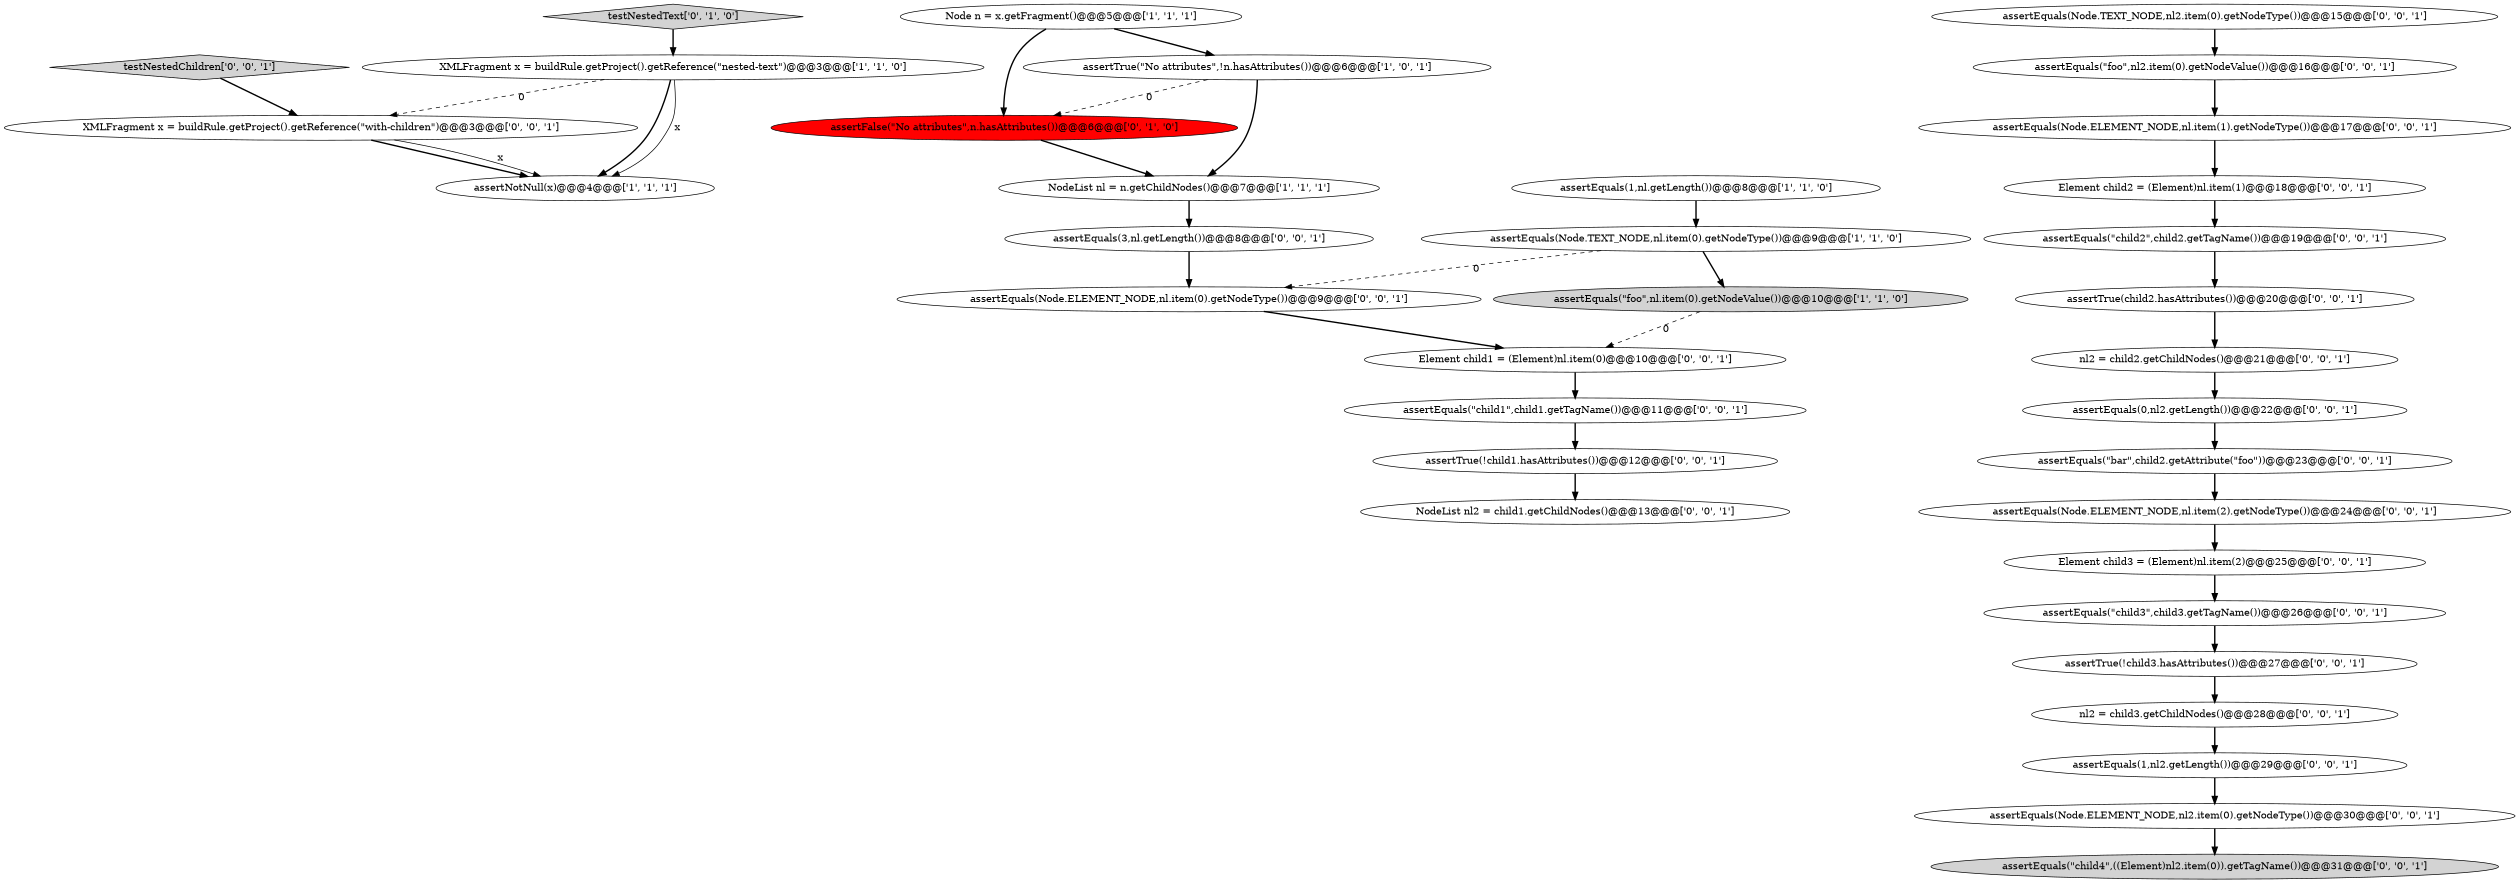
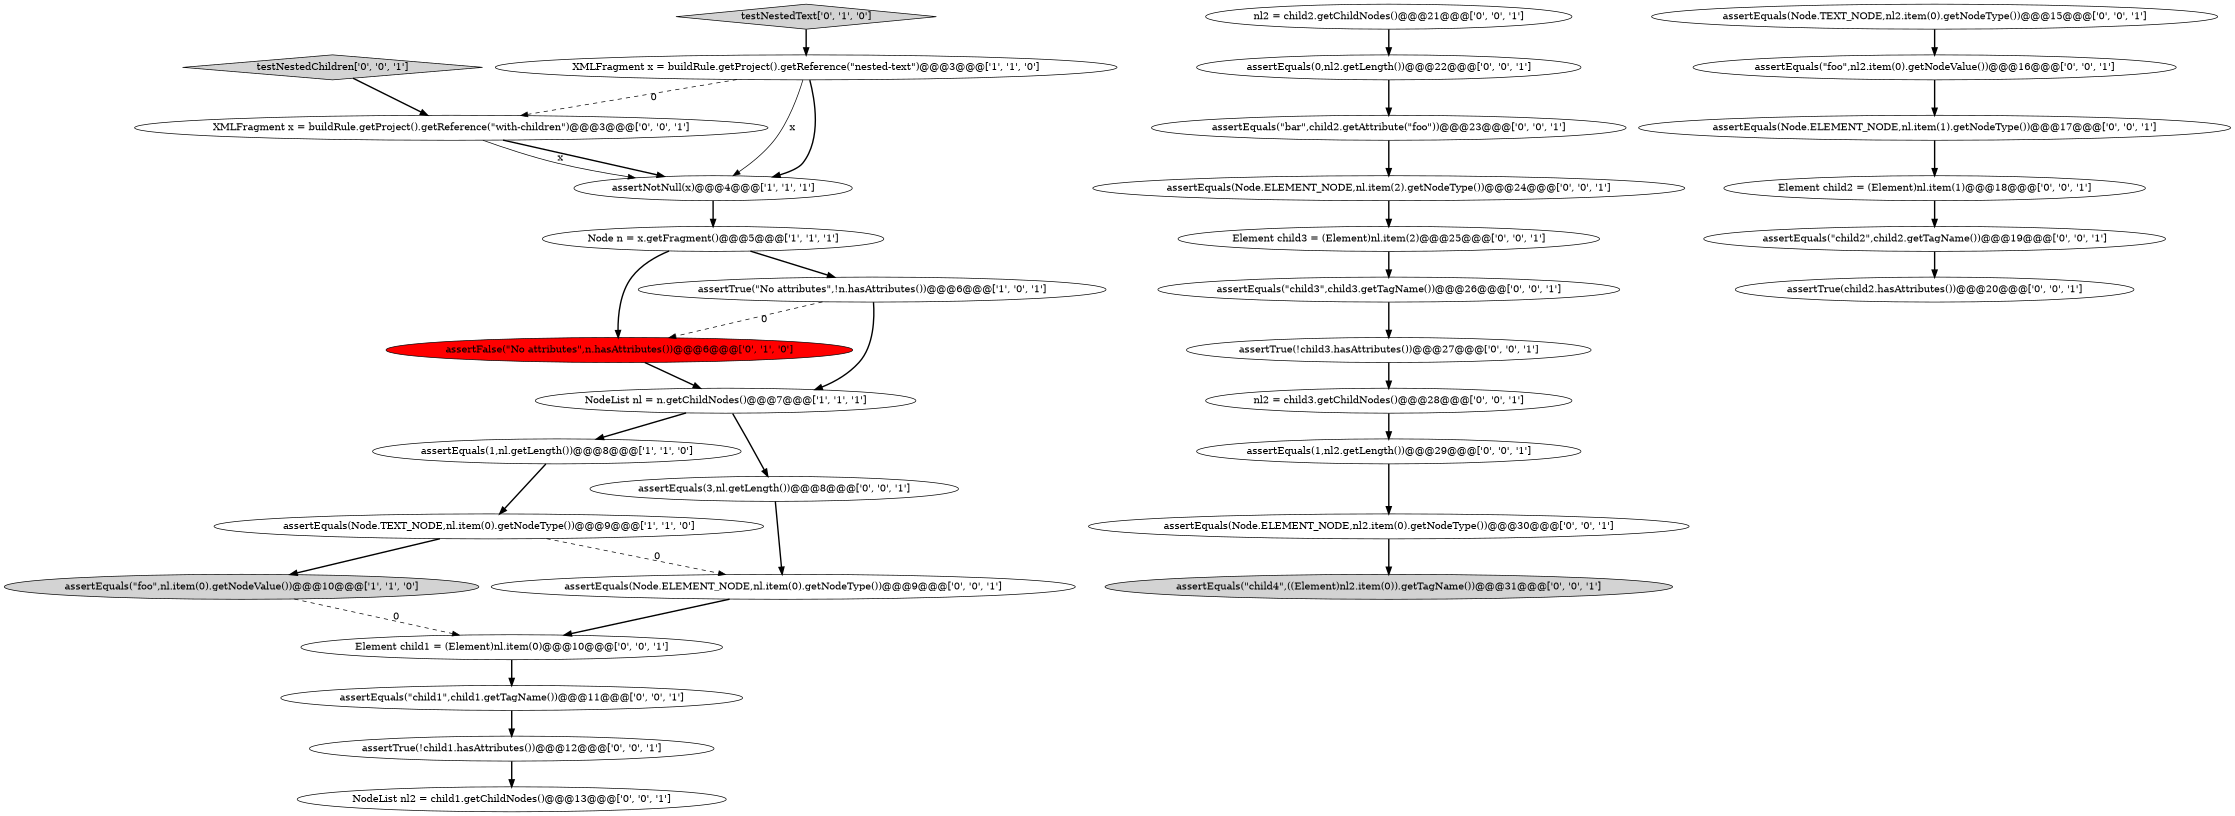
edge "assertNotNull(x)@@@4@@@['1', '1', '1']" -> "Node n = x.getFragment()@@@5@@@['1', '1', '1']": added
edge "assertTrue(child2.hasAttributes())@@@20@@@['0', '0', '1']" -> "nl2 = child2.getChildNodes()@@@21@@@['0', '0', '1']": removed
edge "NodeList nl = n.getChildNodes()@@@7@@@['1', '1', '1']" -> "assertEquals(1,nl.getLength())@@@8@@@['1', '1', '0']": added
